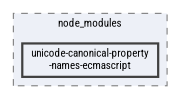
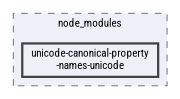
node "unicode-canonical-property -names-ecmascript": label "unicode-canonical-property -names-ecmascript" -> "unicode-canonical-property -names-unicode"
